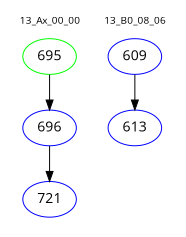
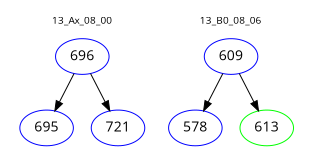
cluster "13_Ax_00_00": label "13_Ax_00_00" -> "13_Ax_08_00"
node "695": color green -> blue
edge "695" -> "696": reversed
node "613": color blue -> green
node "578": added
